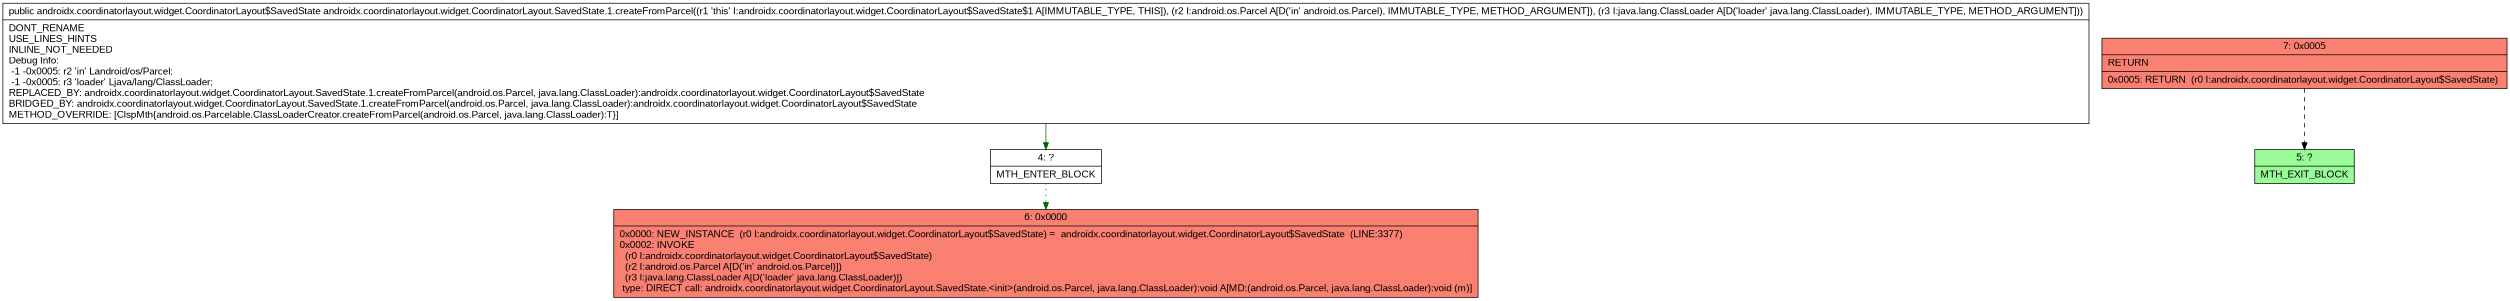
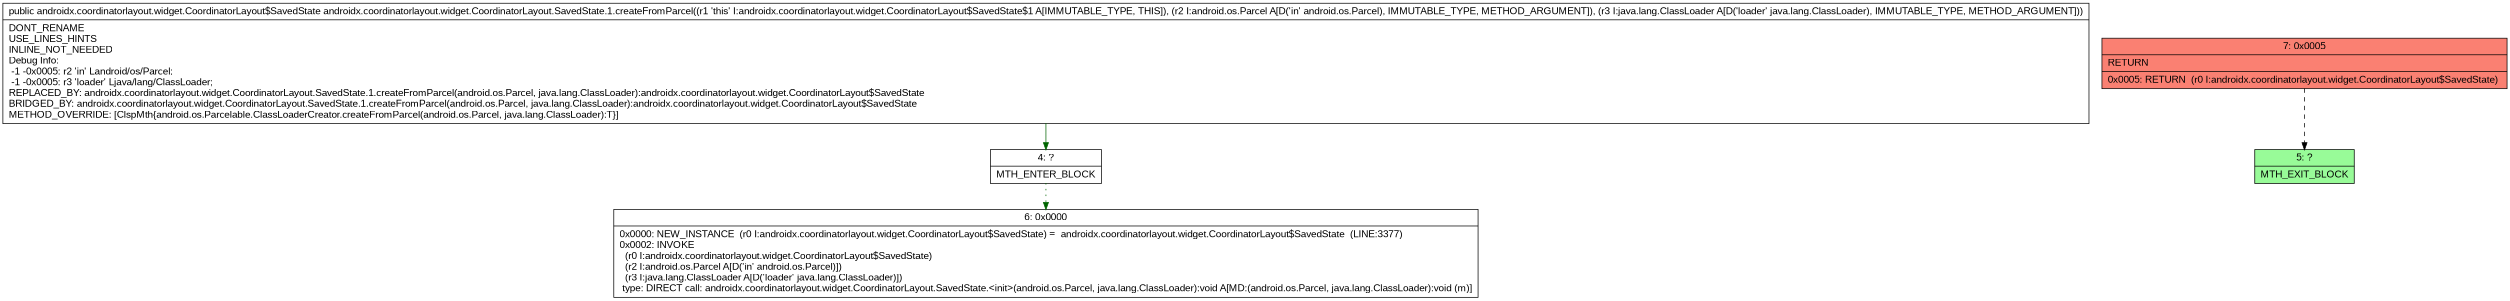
node "6: 0x0000": fillcolor salmon -> white
